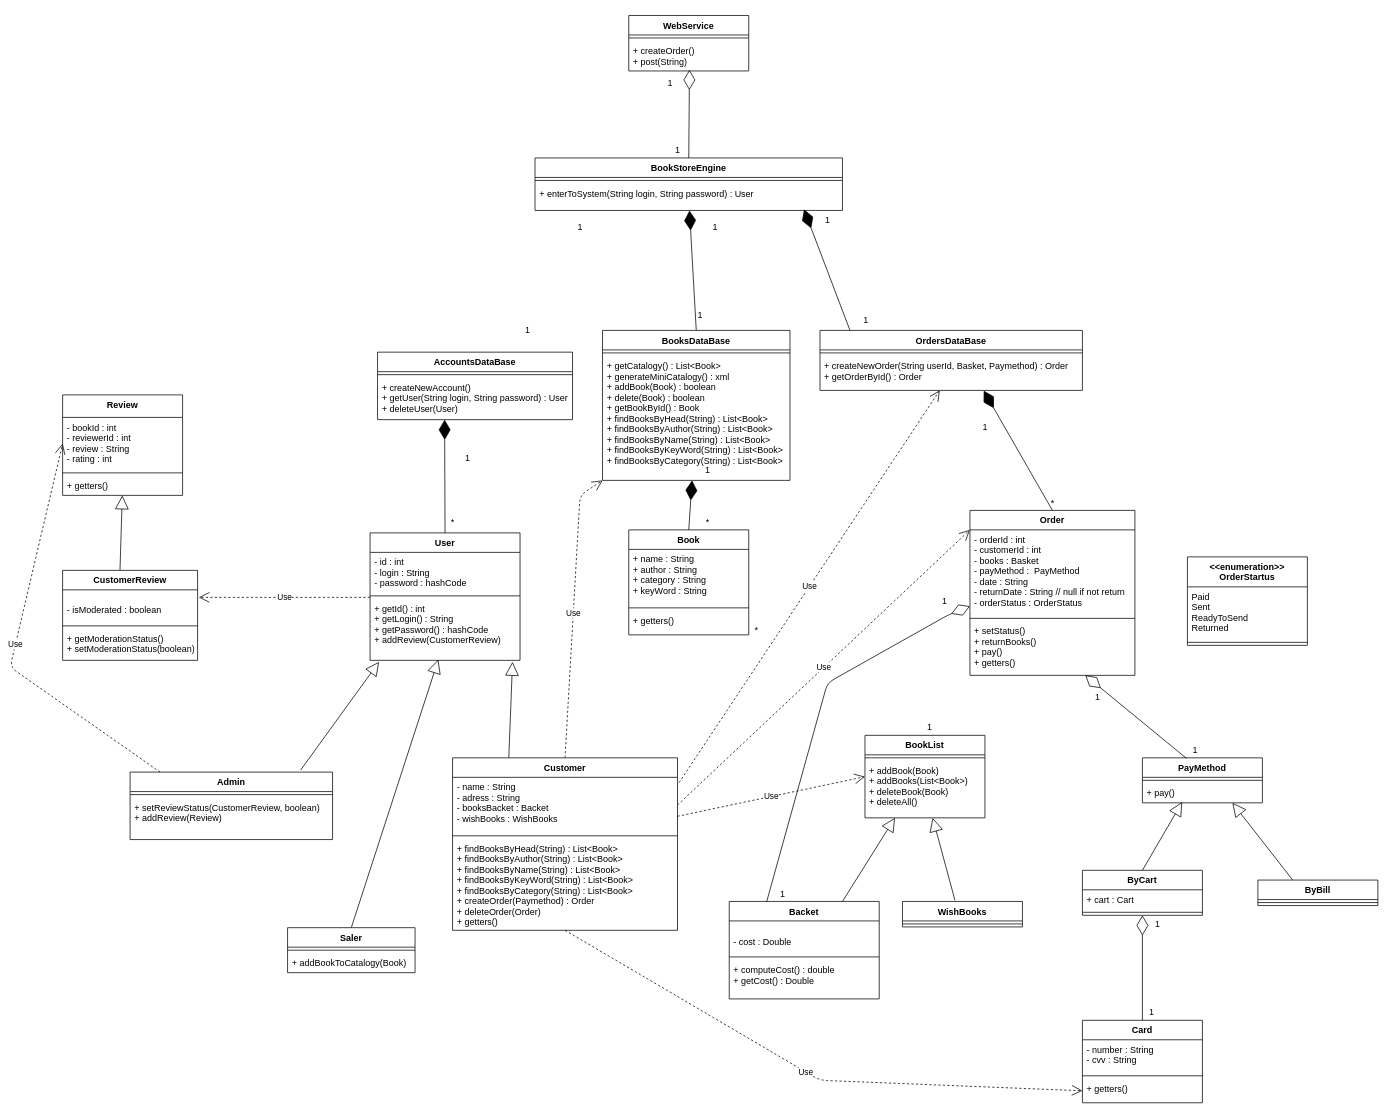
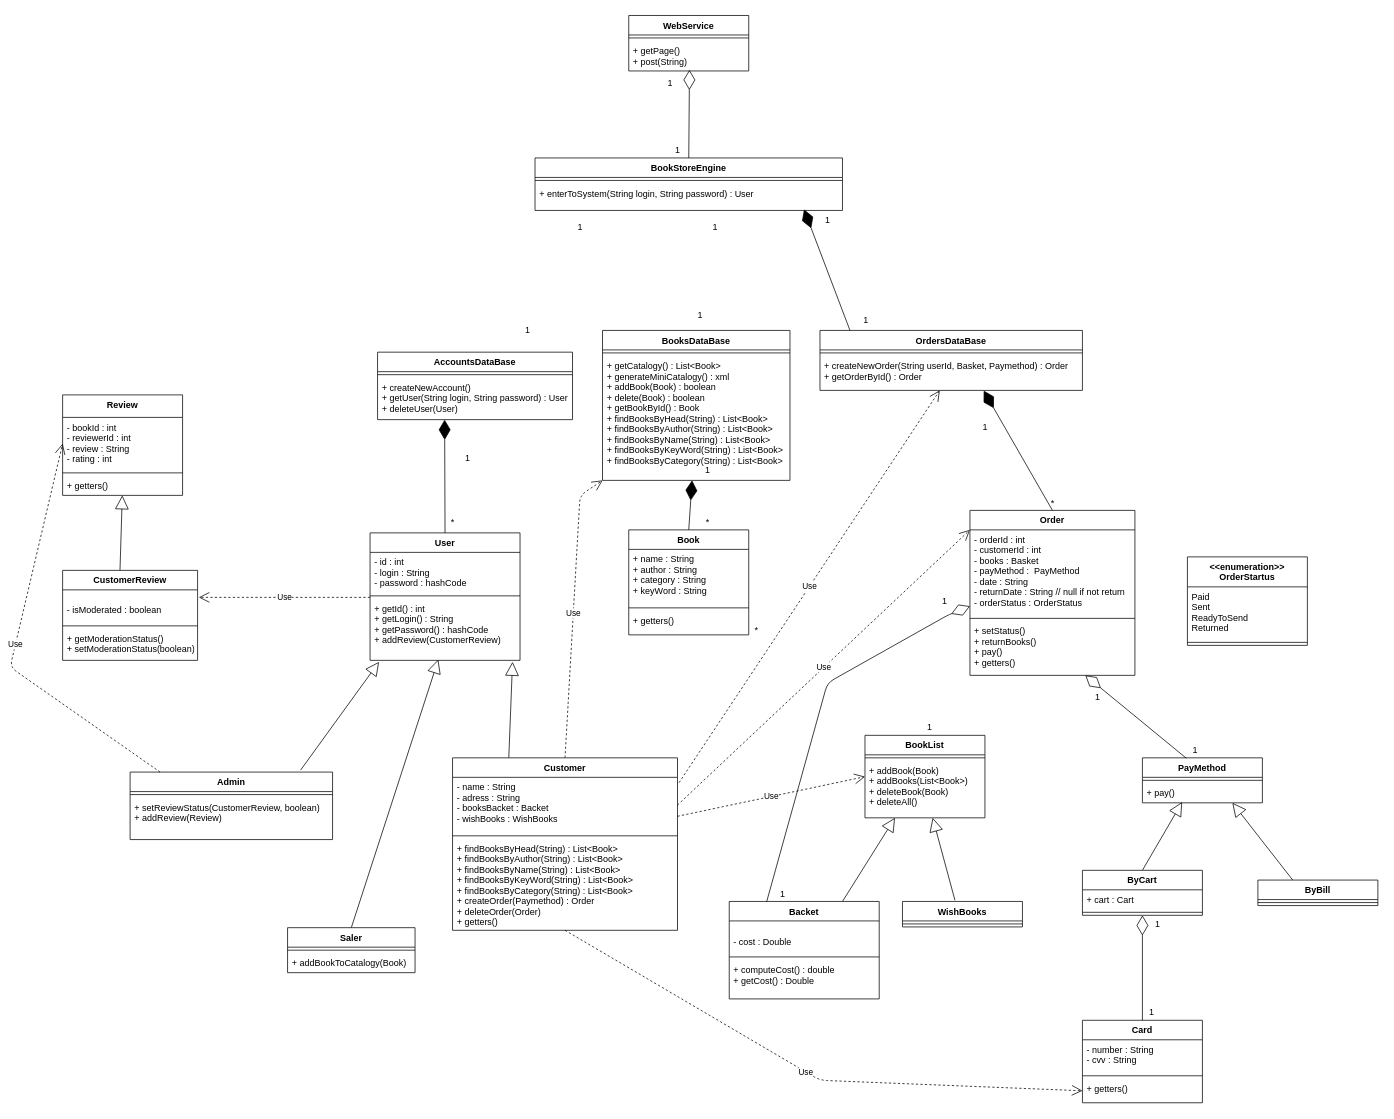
node "+ createOrder() + post(String)": label "+ createOrder() + post(String)" -> "+ getPage() + post(String)"
edge "BooksDataBase" -> "+ enterToSystem(String login, String password) : User": removed
